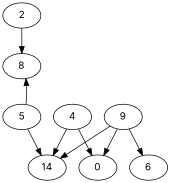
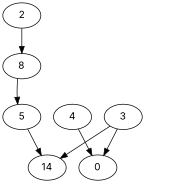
edge "5" -> "8": reversed
node "9": label "9" -> "3"
edge "4" -> "14": removed
node "6": removed
